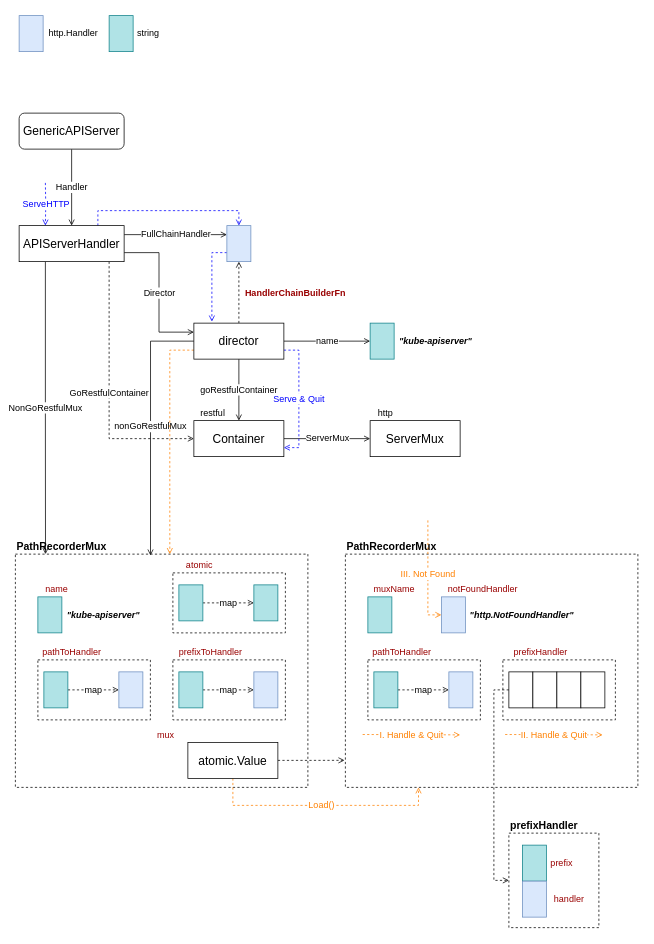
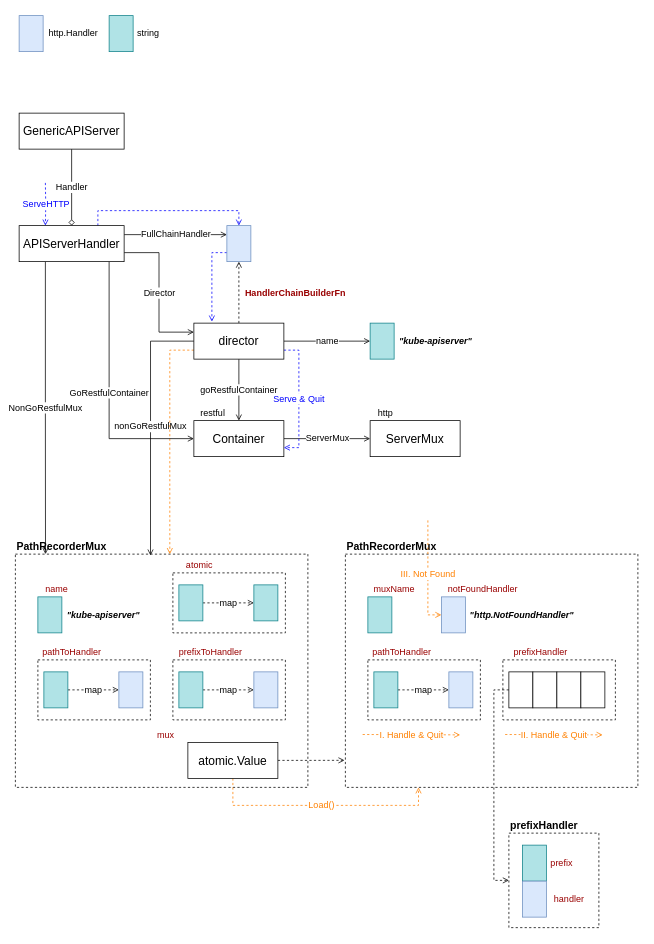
node "GenericAPIServer": shape rounded rectangle -> rectangle
edge "GenericAPIServer" -> "APIServerHandler": arrowhead open -> diamond
edge "APIServerHandler" -> "Container": style dashed -> solid
